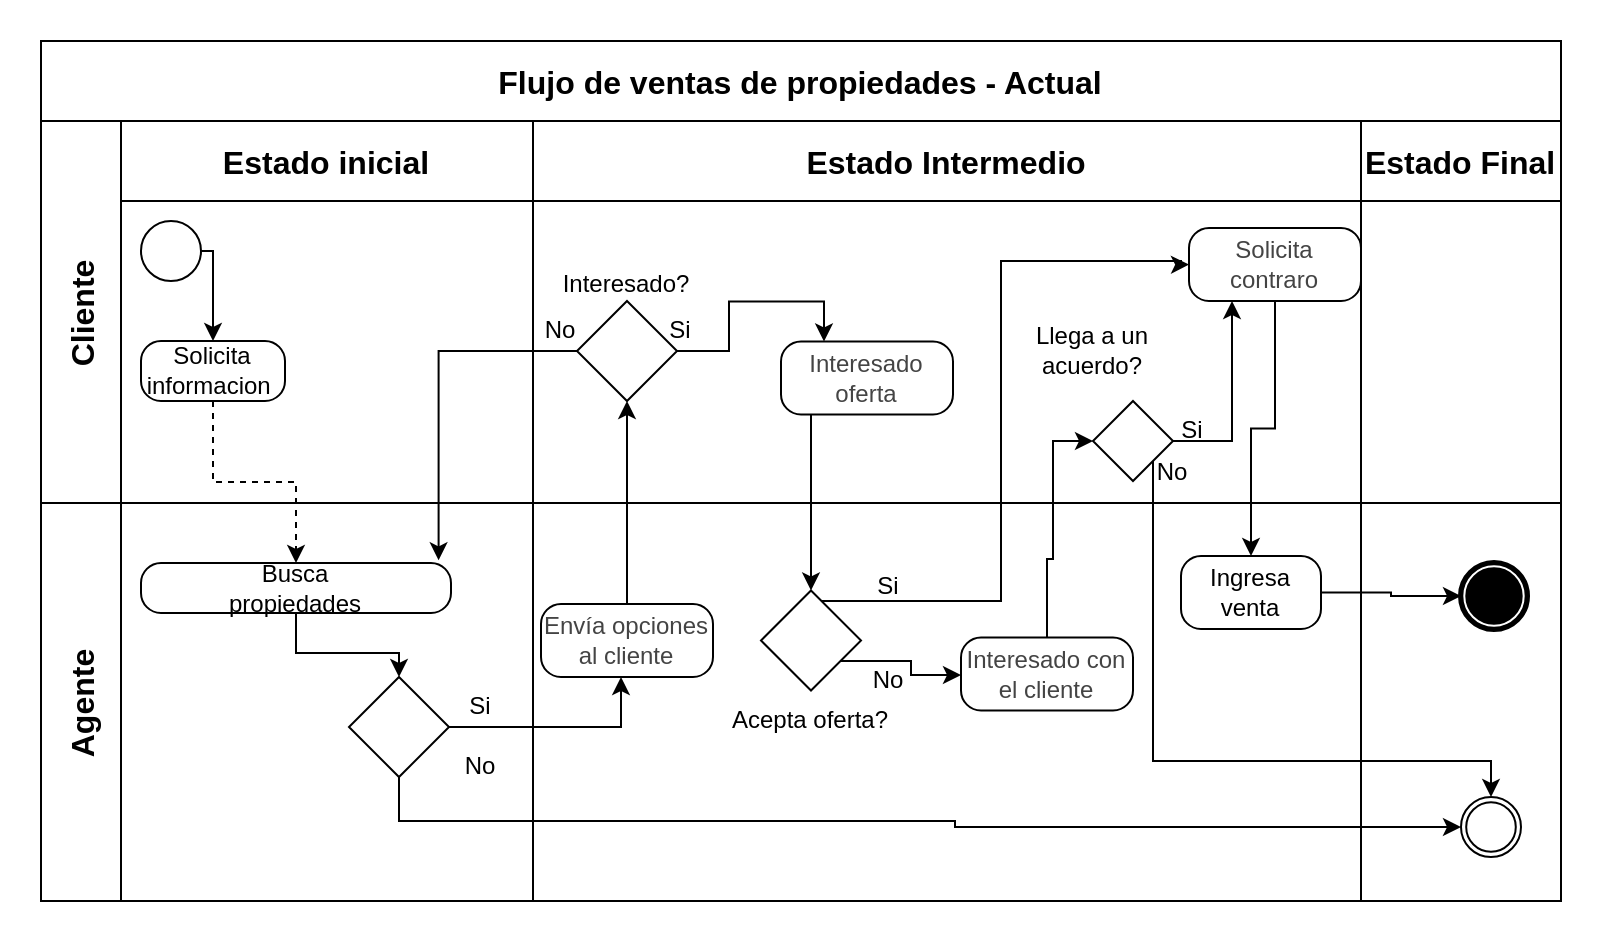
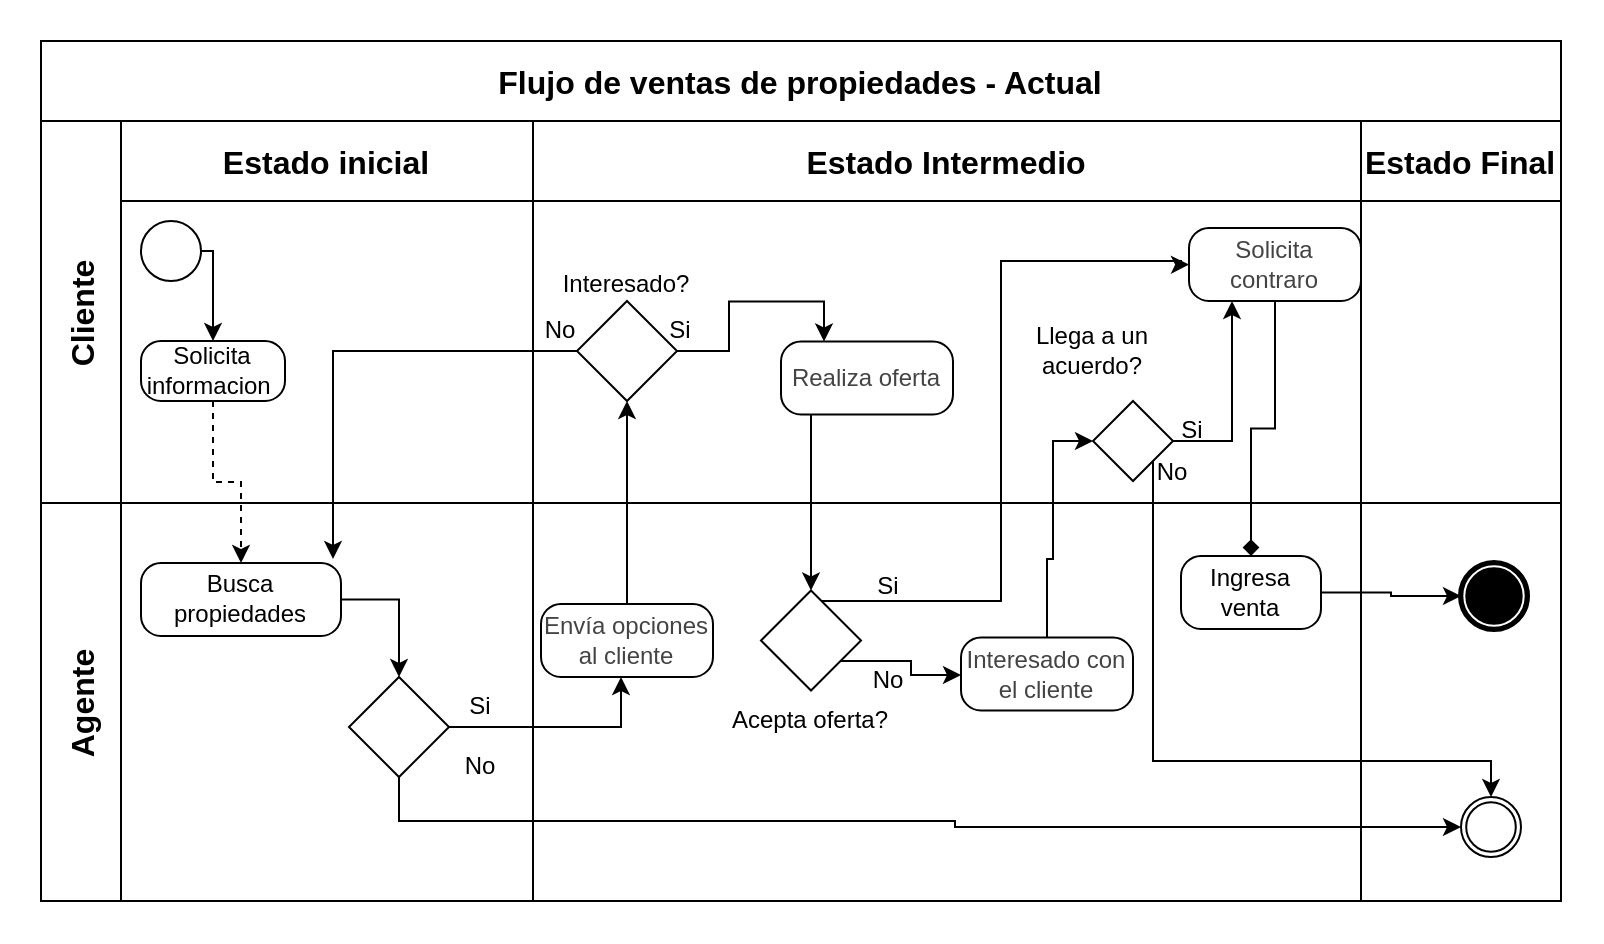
node "Interesado oferta": label "Interesado oferta" -> "Realiza oferta"
edge "Solicita contraro" -> "Ingresa venta": arrowhead classic -> diamond
node "Busca propiedades": size 310x50 -> 200x73
